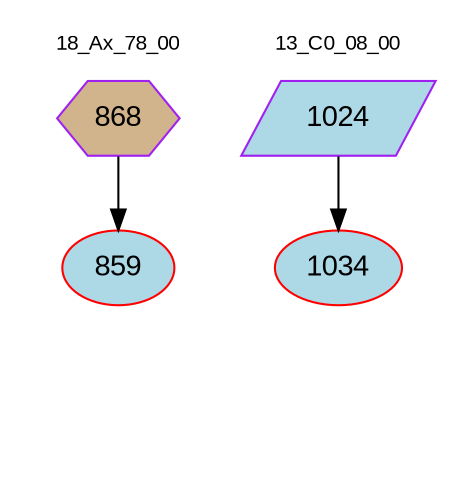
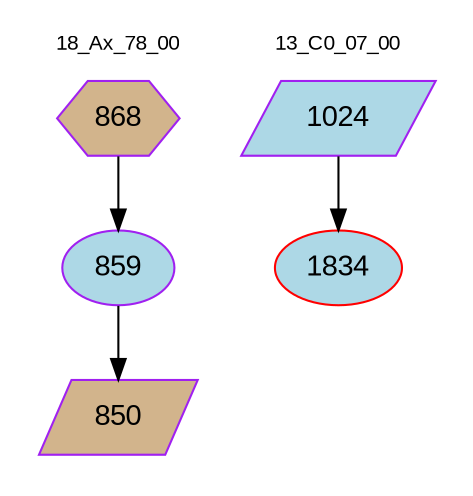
cluster "13_C0_08_00": label "13_C0_08_00" -> "13_C0_07_00"
node "859": color red -> purple
node "1034": label "1034" -> "1834"
node "850": added
